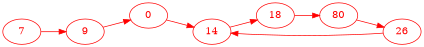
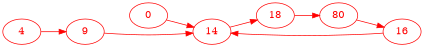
edge "9" -> "0": now "9" -> "14"
node "7": label "7" -> "4"
node "26": label "26" -> "16"
